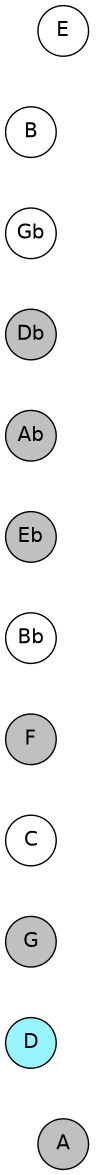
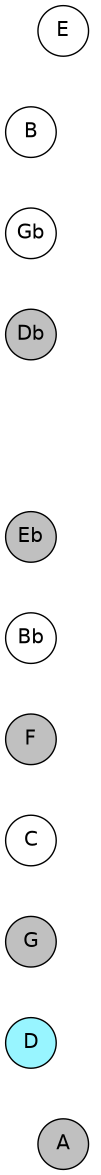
node "Ab": removed
